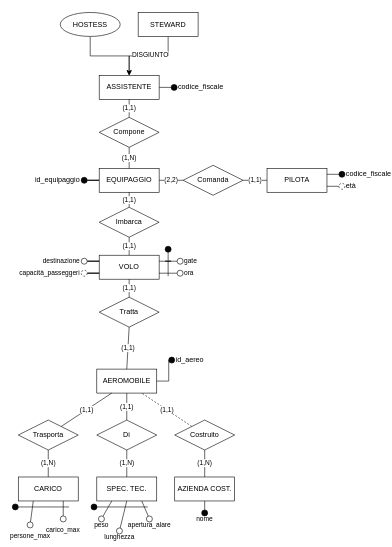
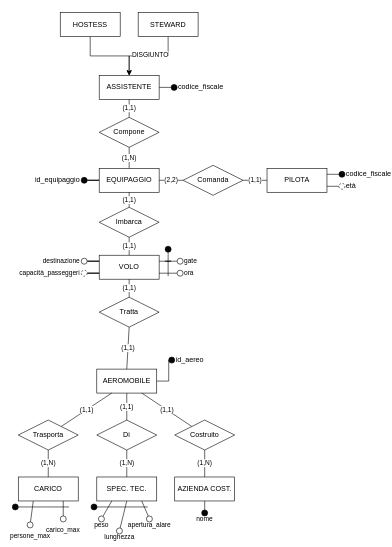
node "HOSTESS": shape ellipse -> rectangle
edge "AEROMOBILE" -- "Costruito": style dashed -> solid
